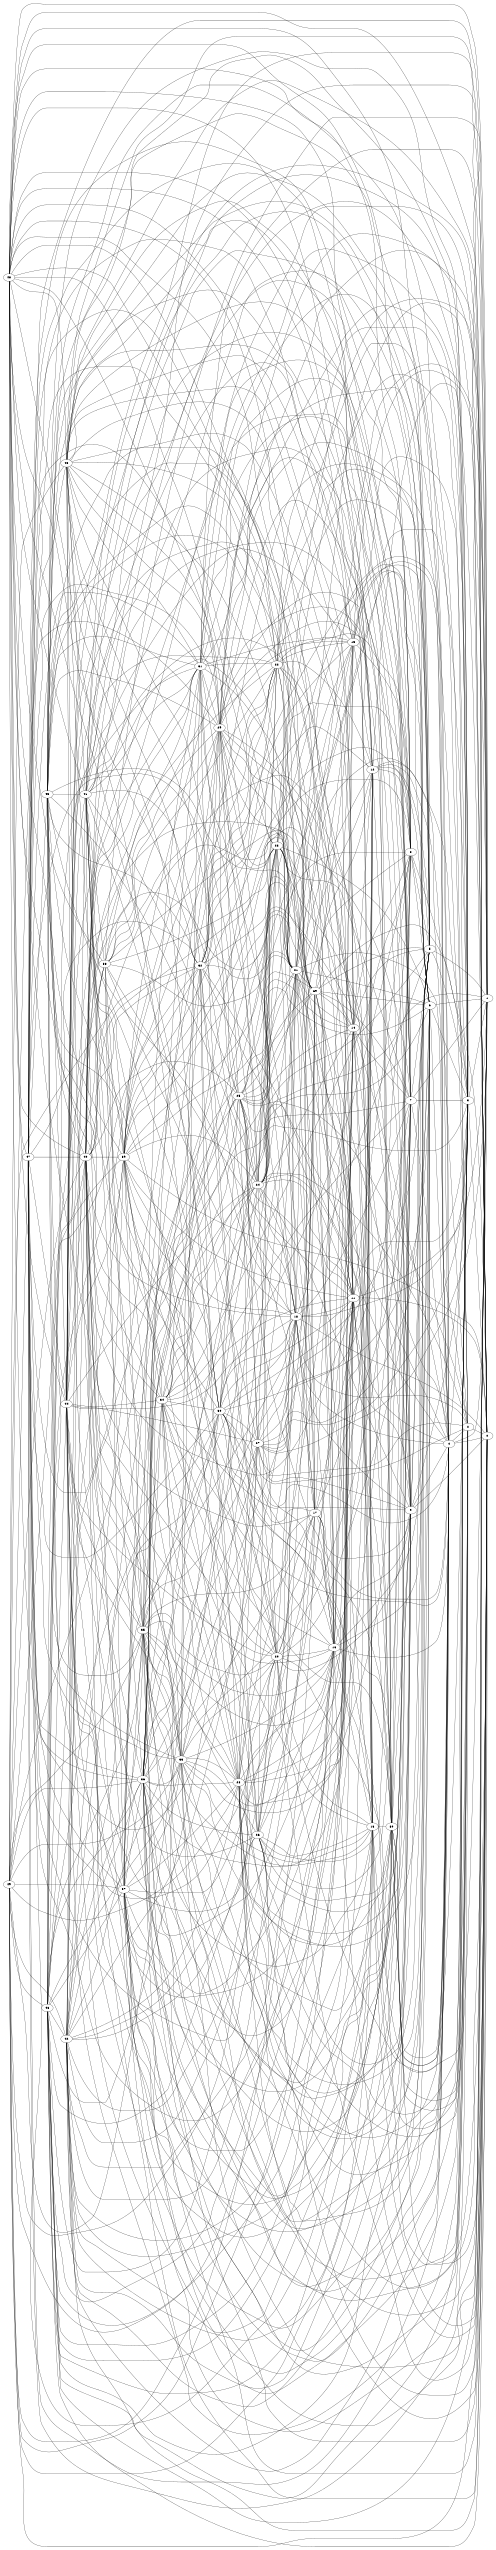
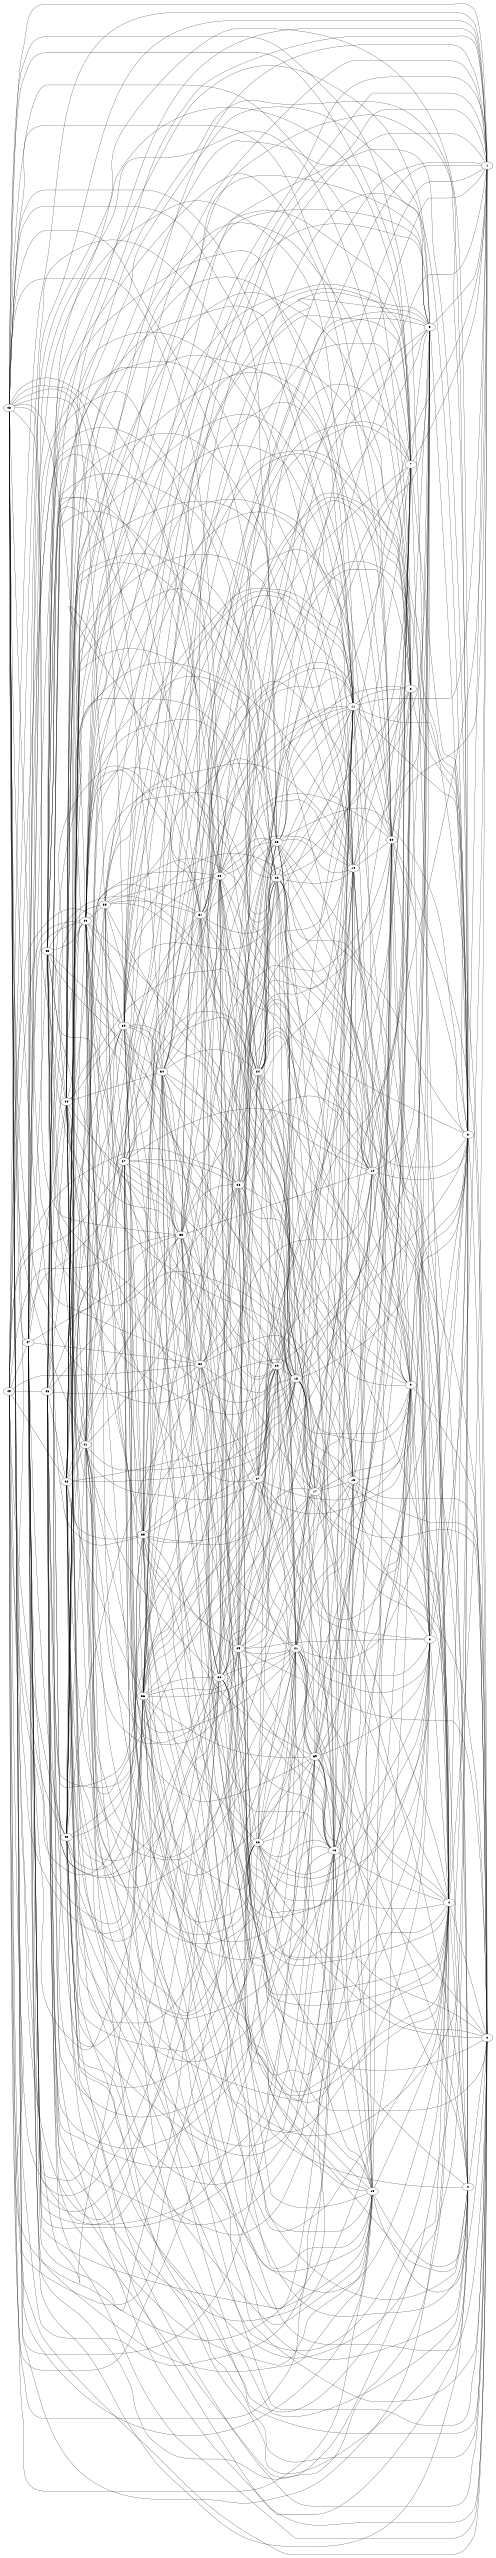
edge "80" -- "18": added
edge "39" -- "24": removed
edge "38" -- "35": now "38" -- "20"
